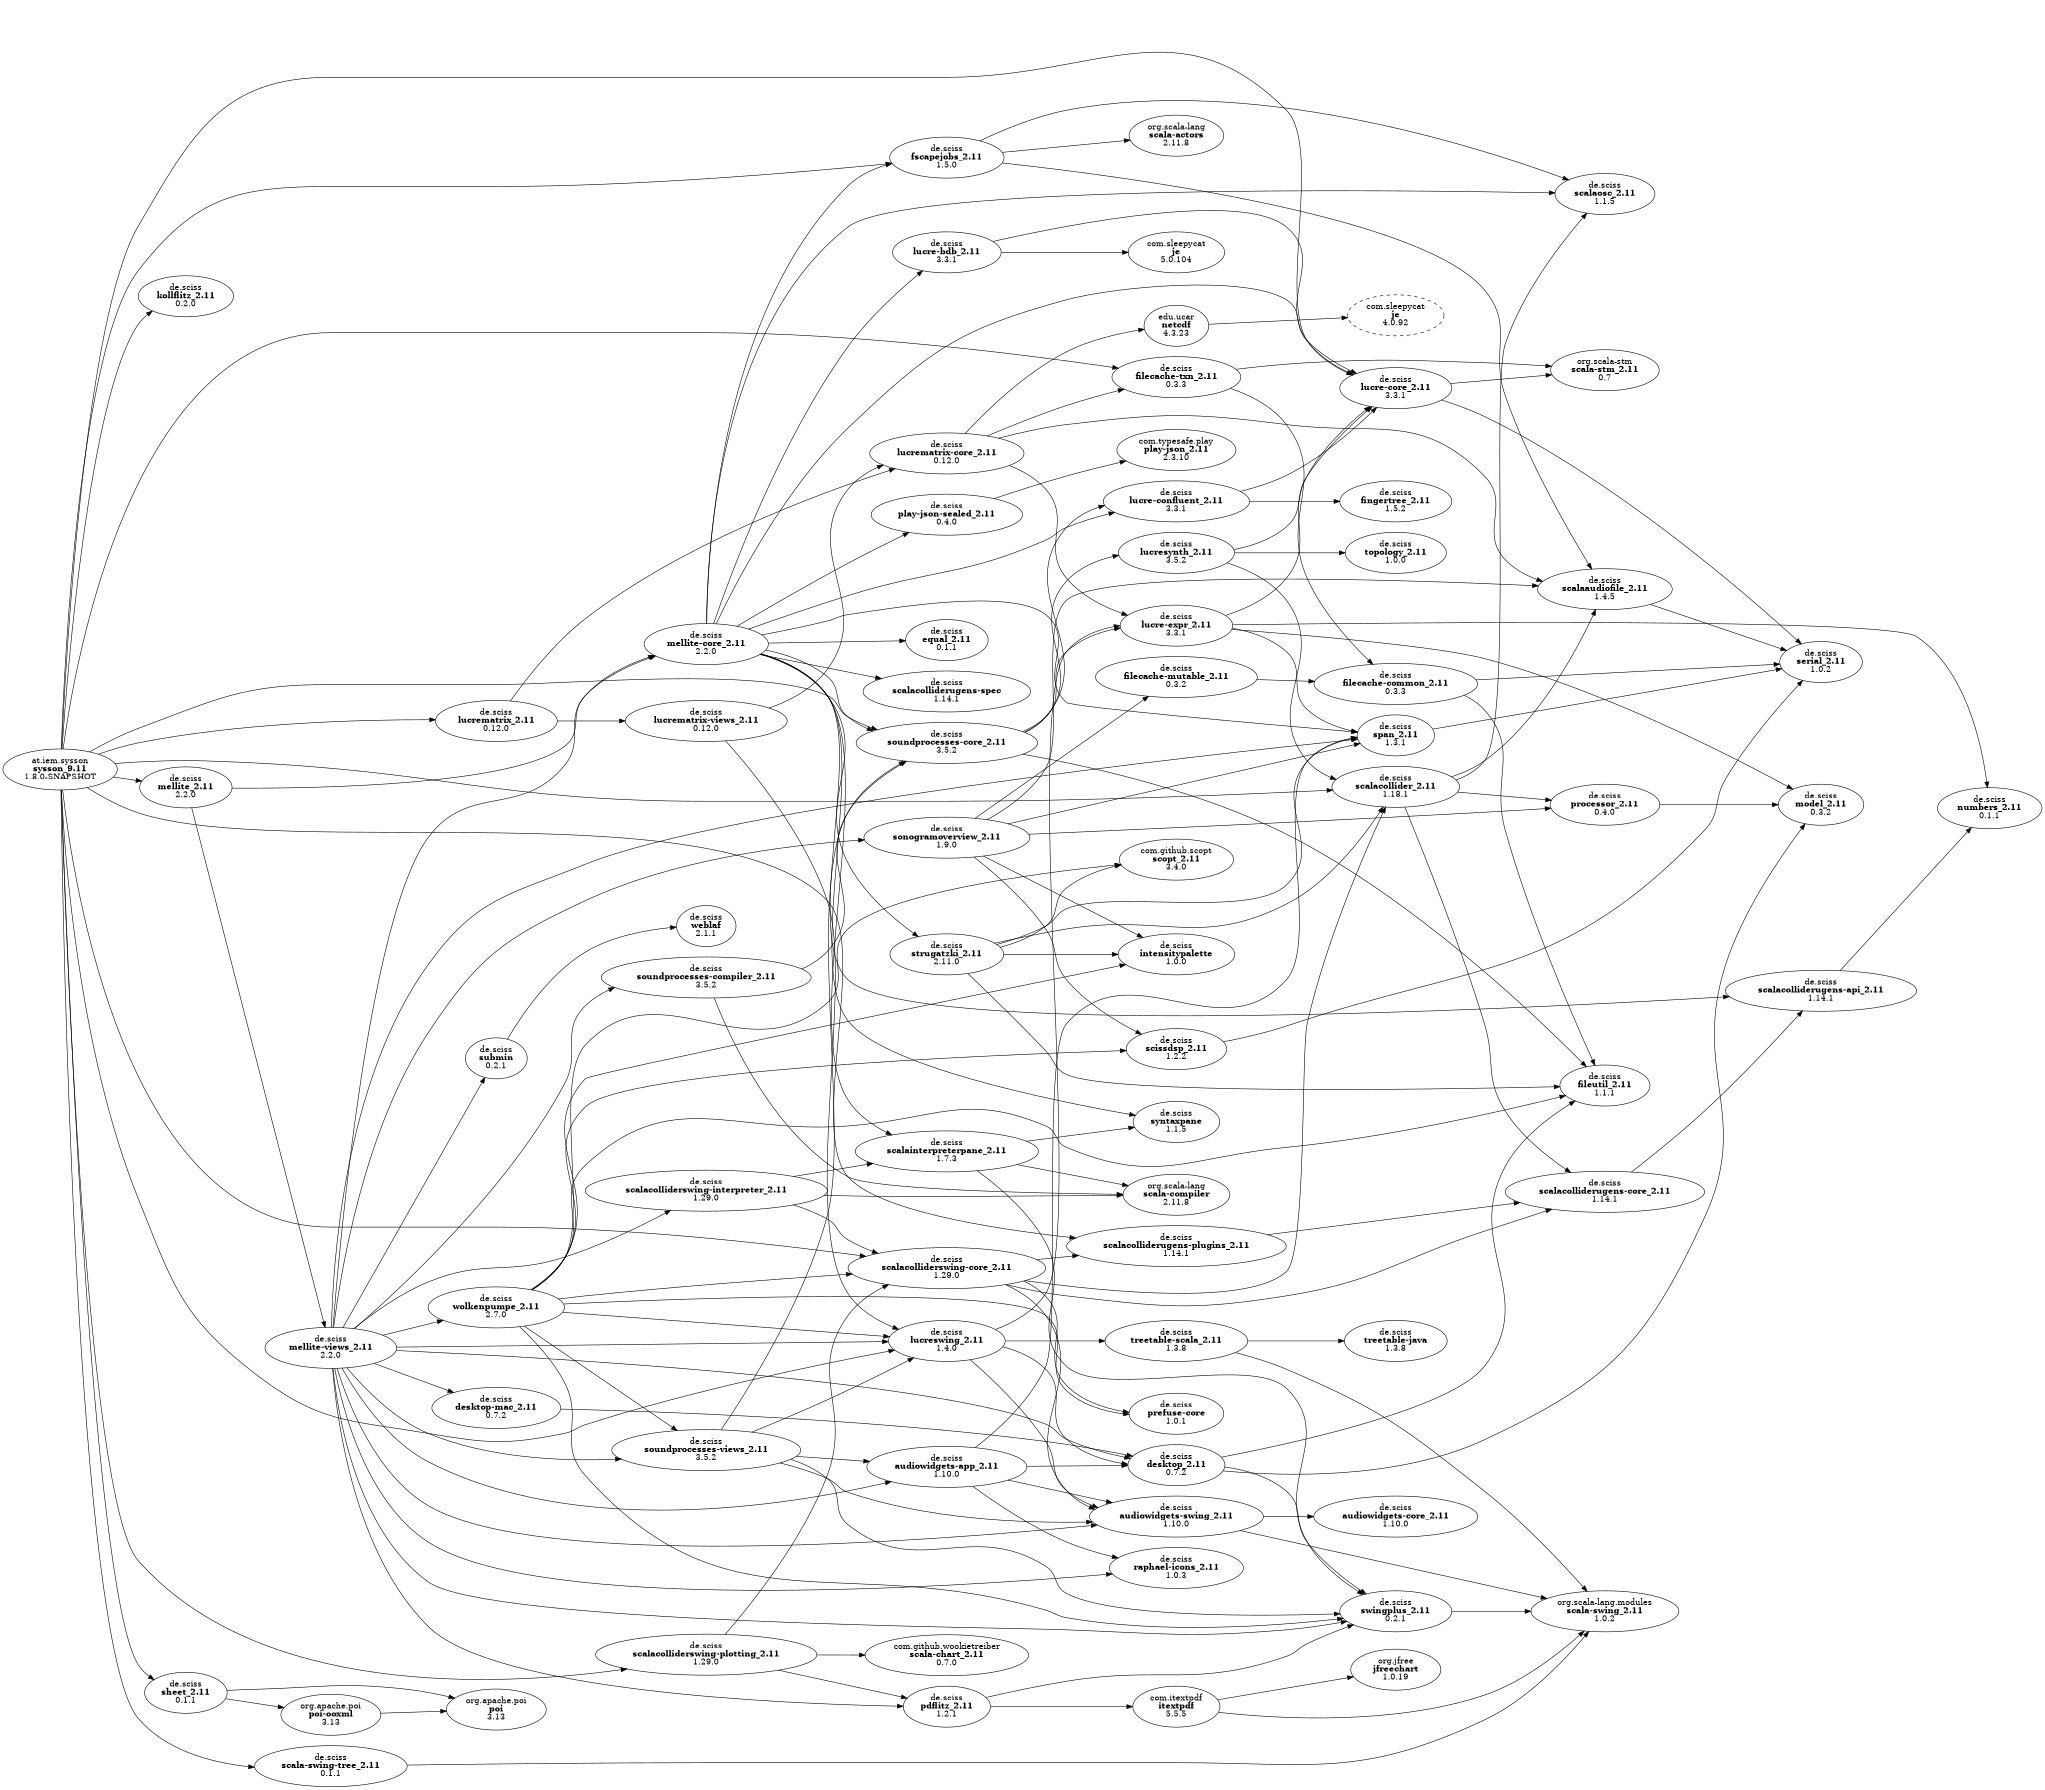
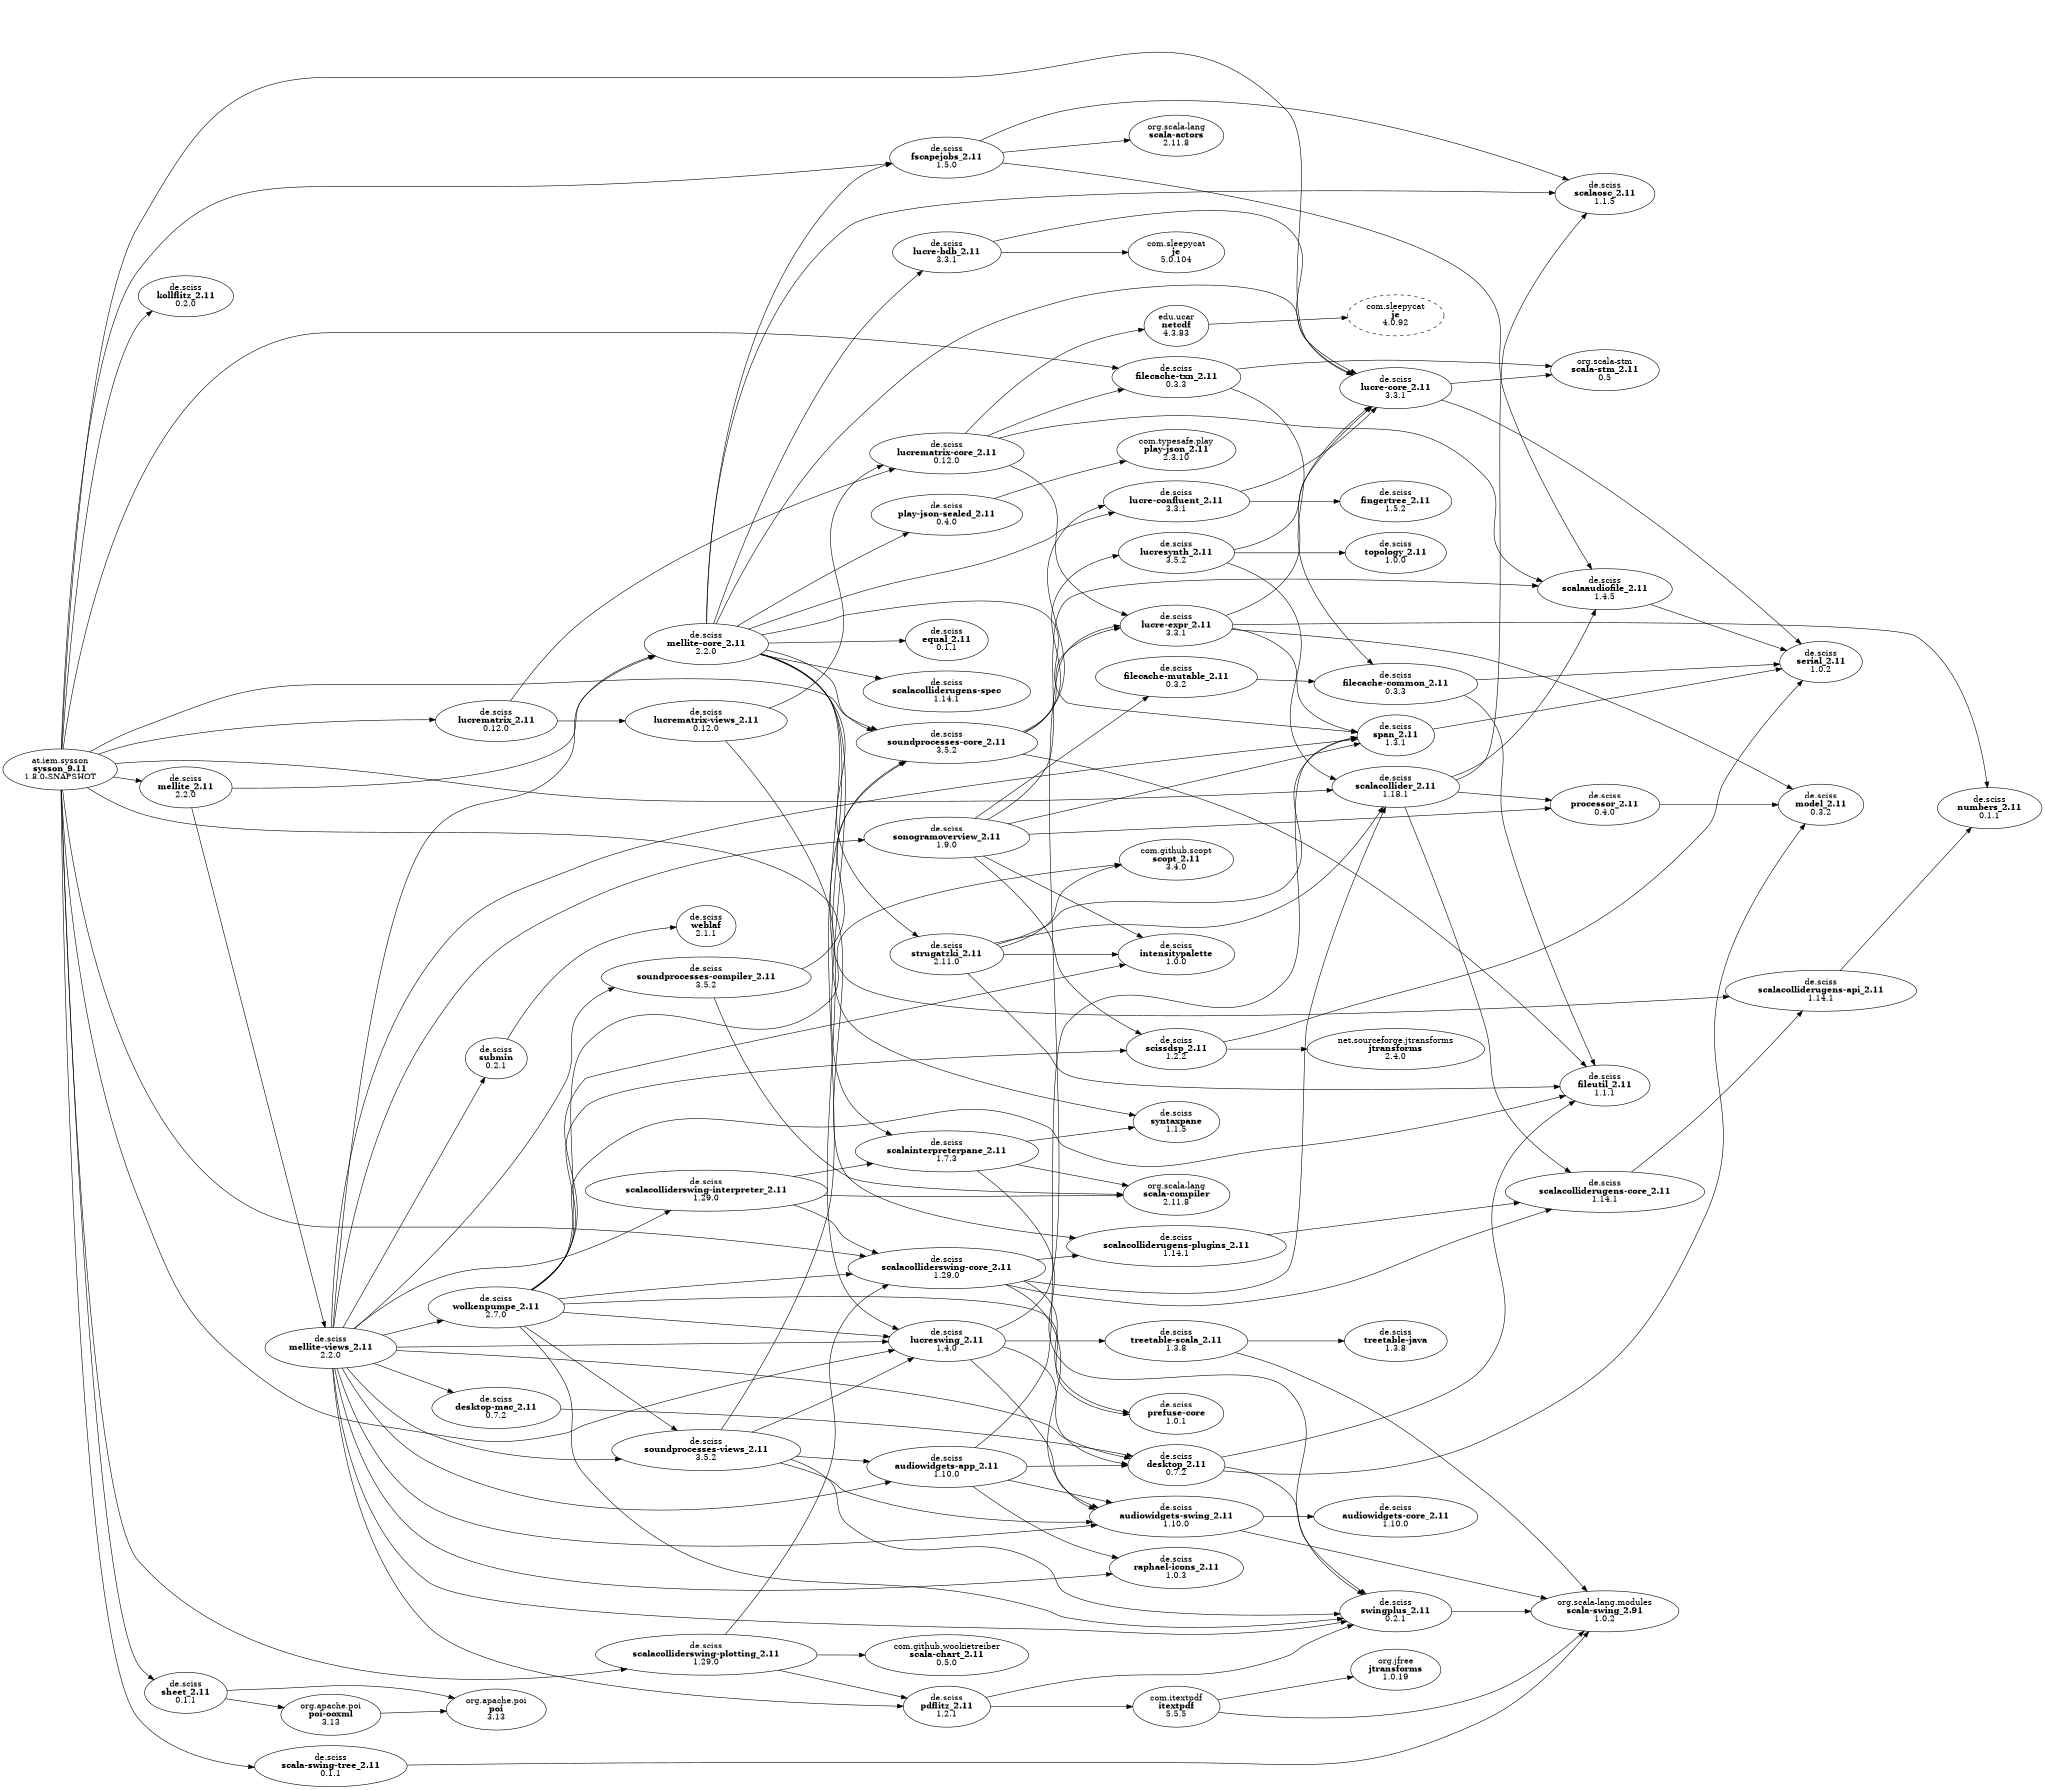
node "edu.ucar": text "4.3.23" -> "4.3.83"
node "org.scala-stm": text "0.7" -> "0.5"
node "net.sourceforge.jtransforms": added
node "org.scala-lang.modules": text "scala-swing_2.11" -> "scala-swing_2.91"
node "com.github.wookietreiber": text "0.7.0" -> "0.5.0"
node "org.jfree": text "jfreechart" -> "jtransforms"
